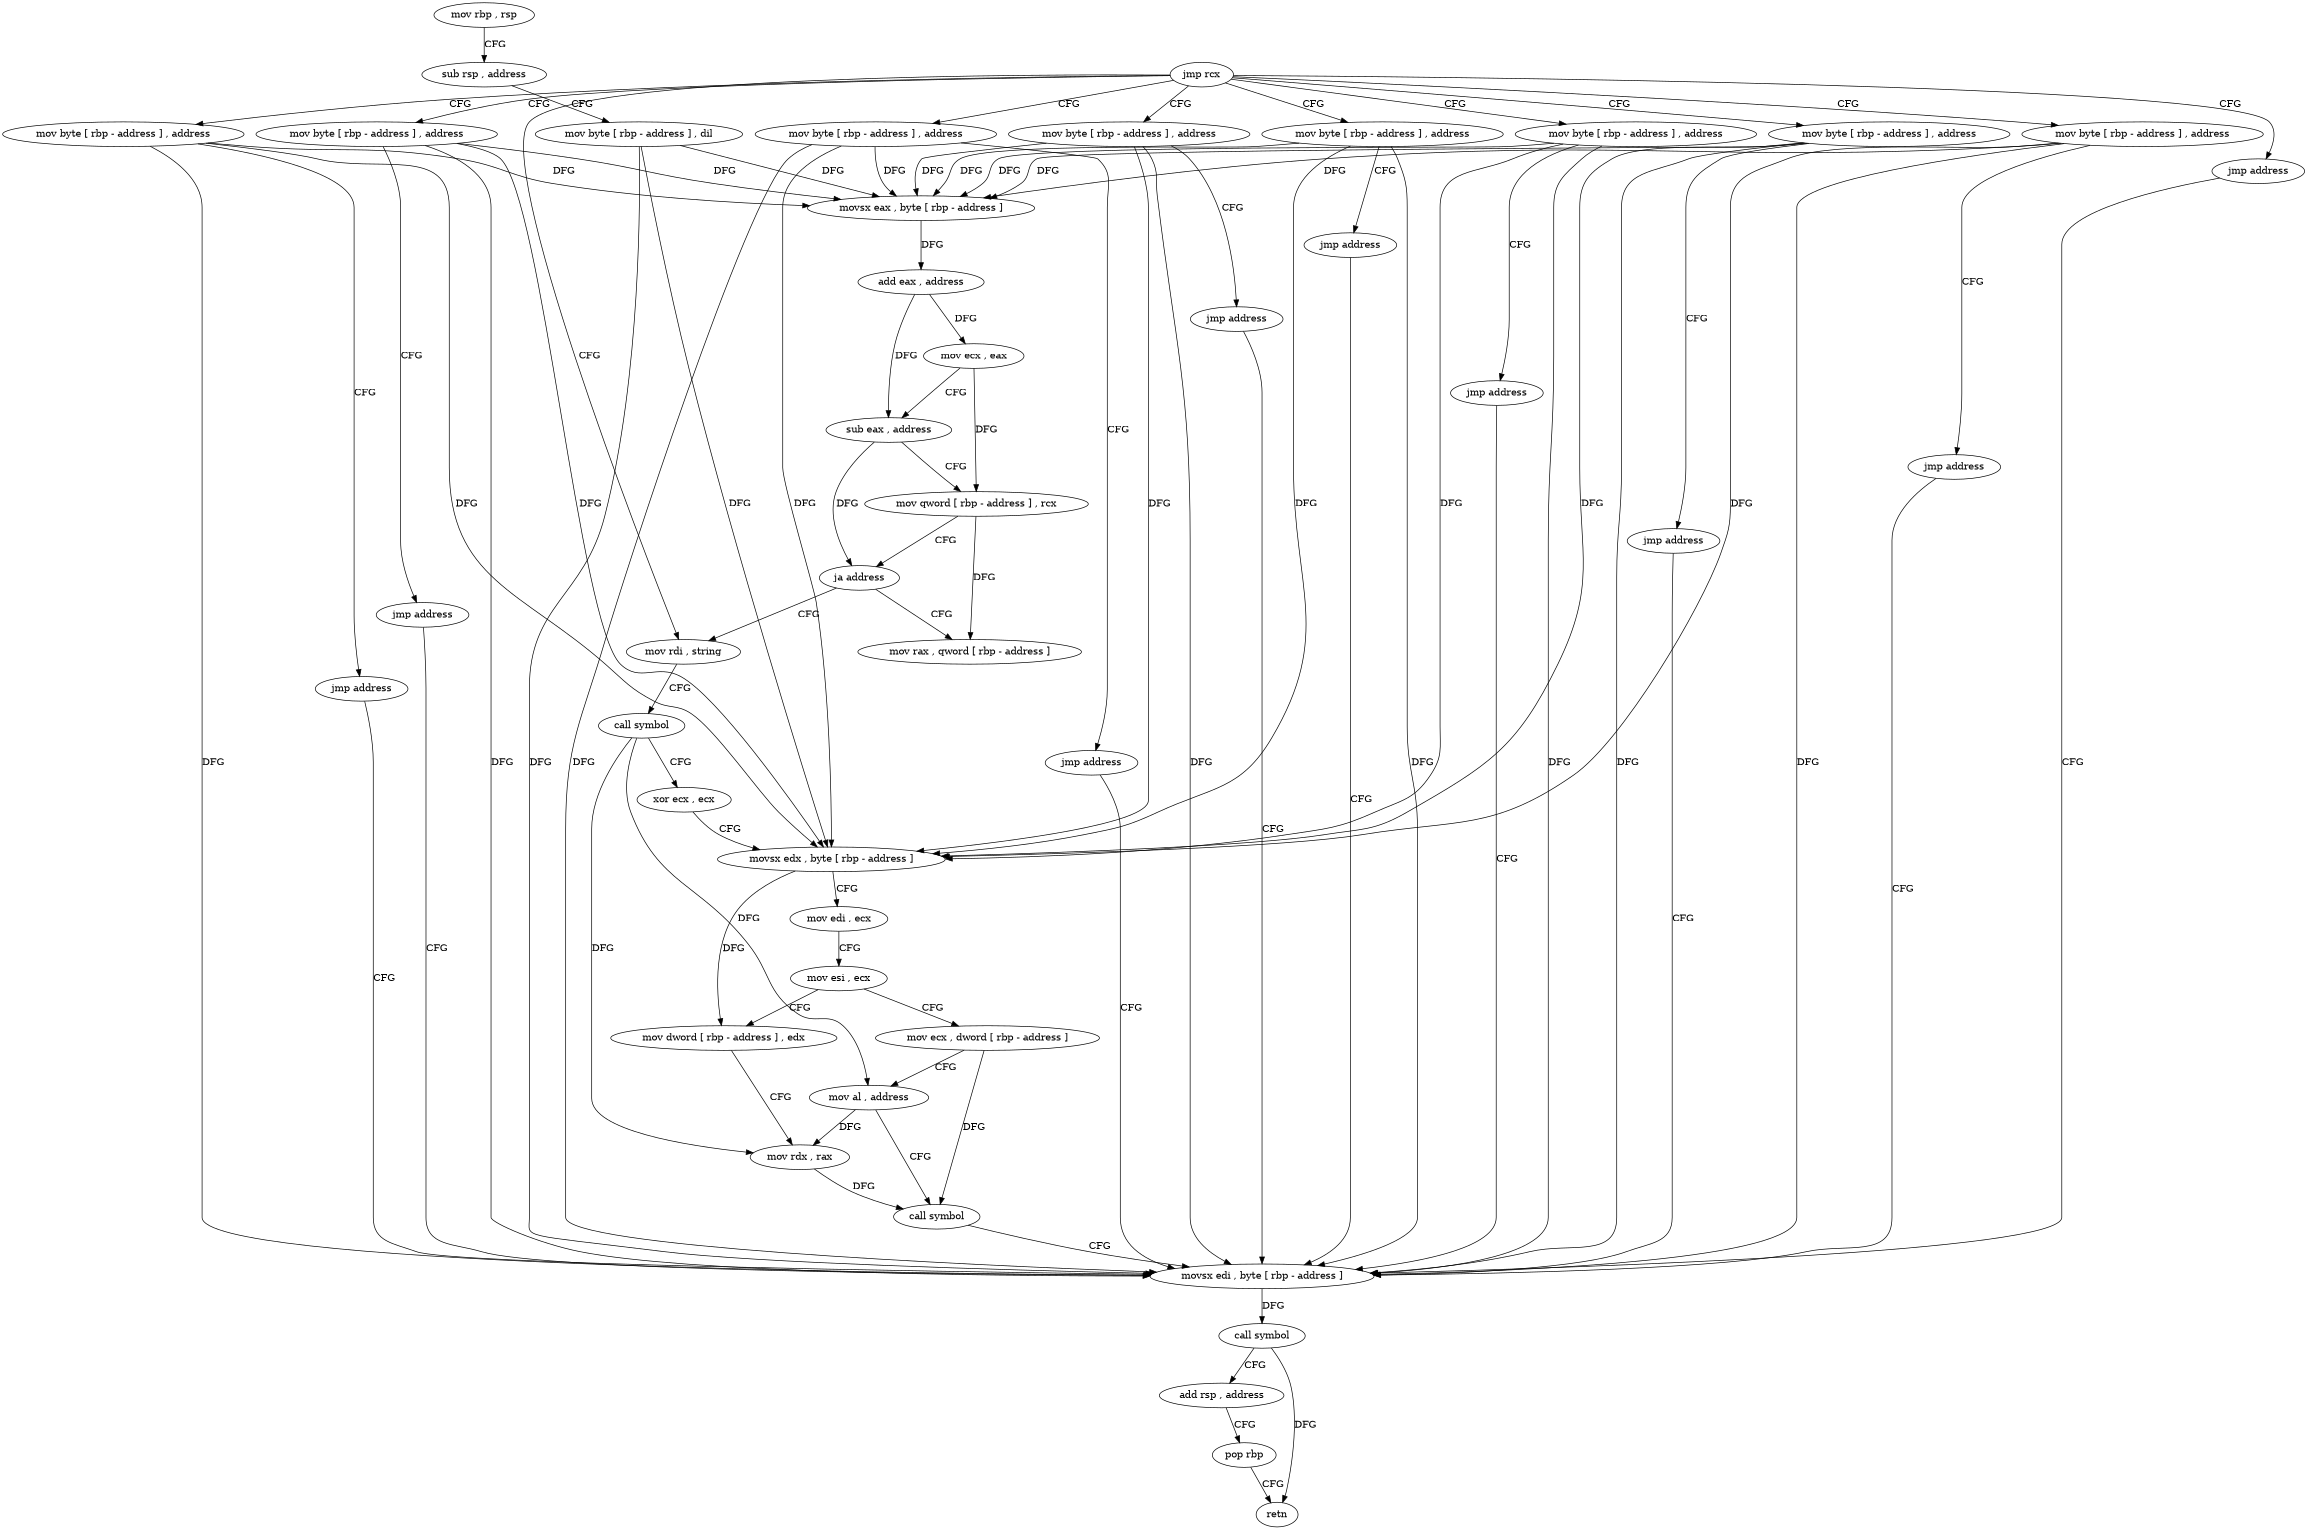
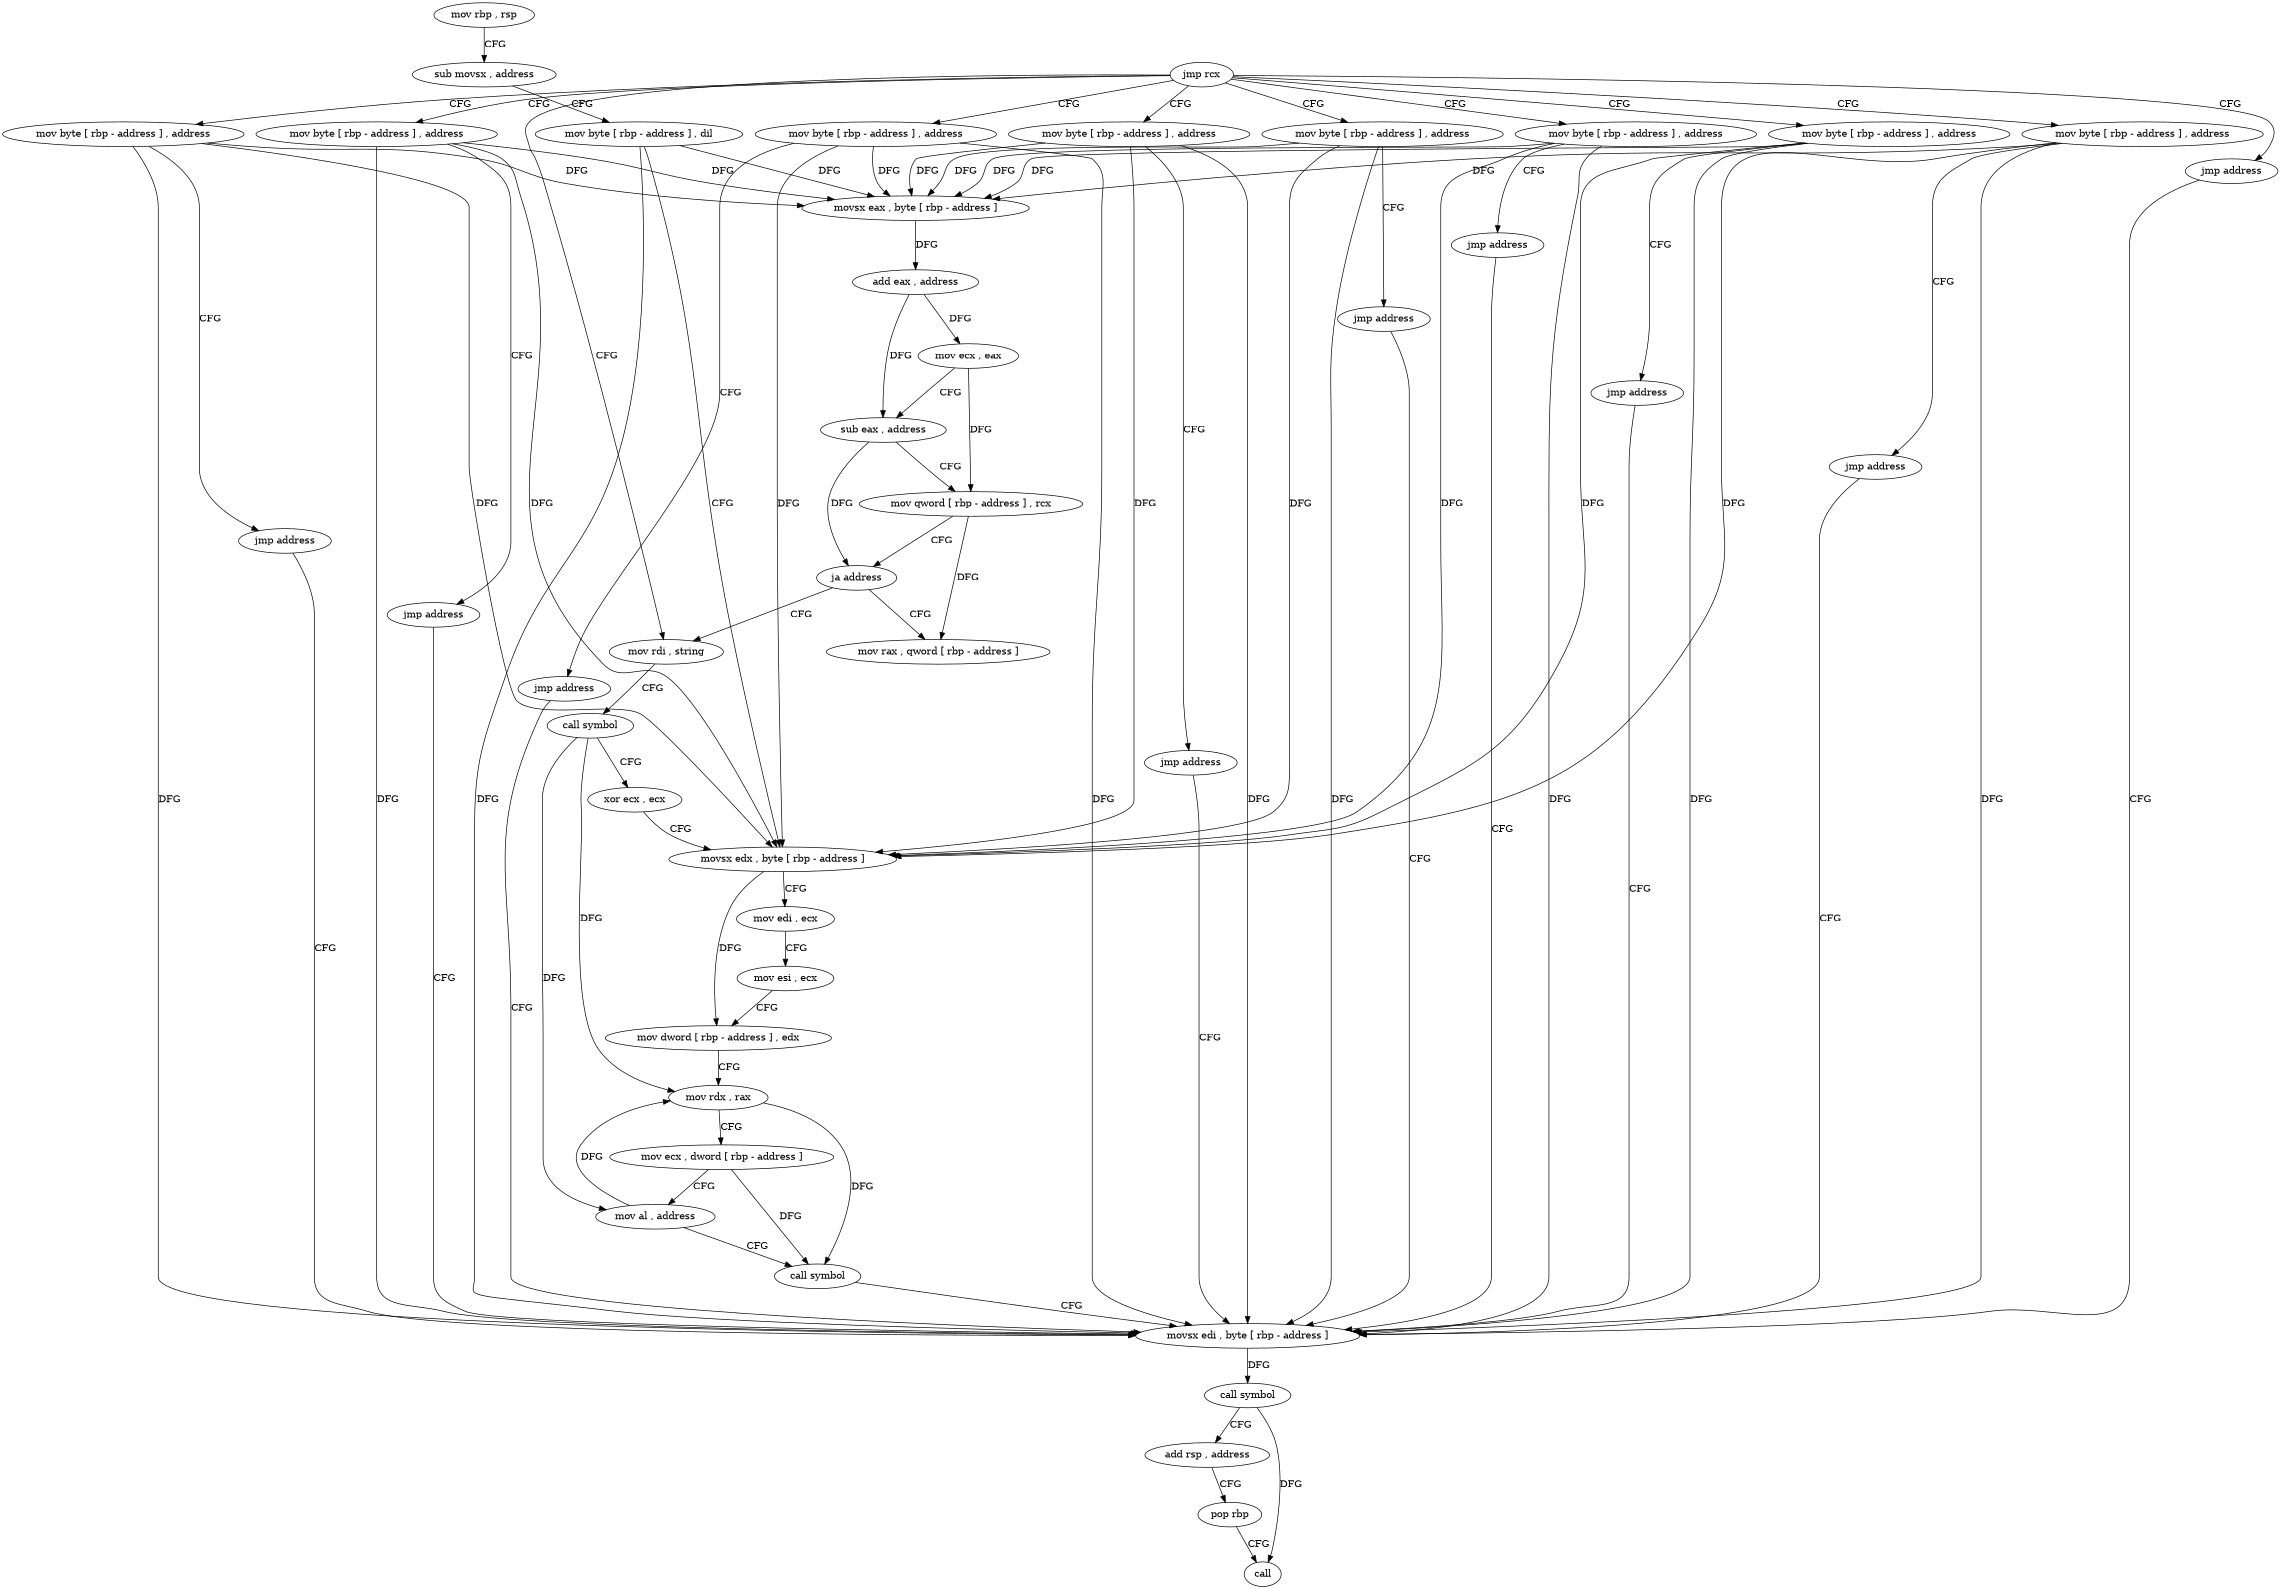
node "sub rsp , address": label "sub rsp , address" -> "sub movsx , address"
edge "mov byte [ rbp - address ] , dil" -> "movsx edx , byte [ rbp - address ]": label "DFG" -> "CFG"
edge "mov esi , ecx" -> "mov ecx , dword [ rbp - address ]": now "mov rdx , rax" -> "mov ecx , dword [ rbp - address ]"
node "retn": label "retn" -> "call"
